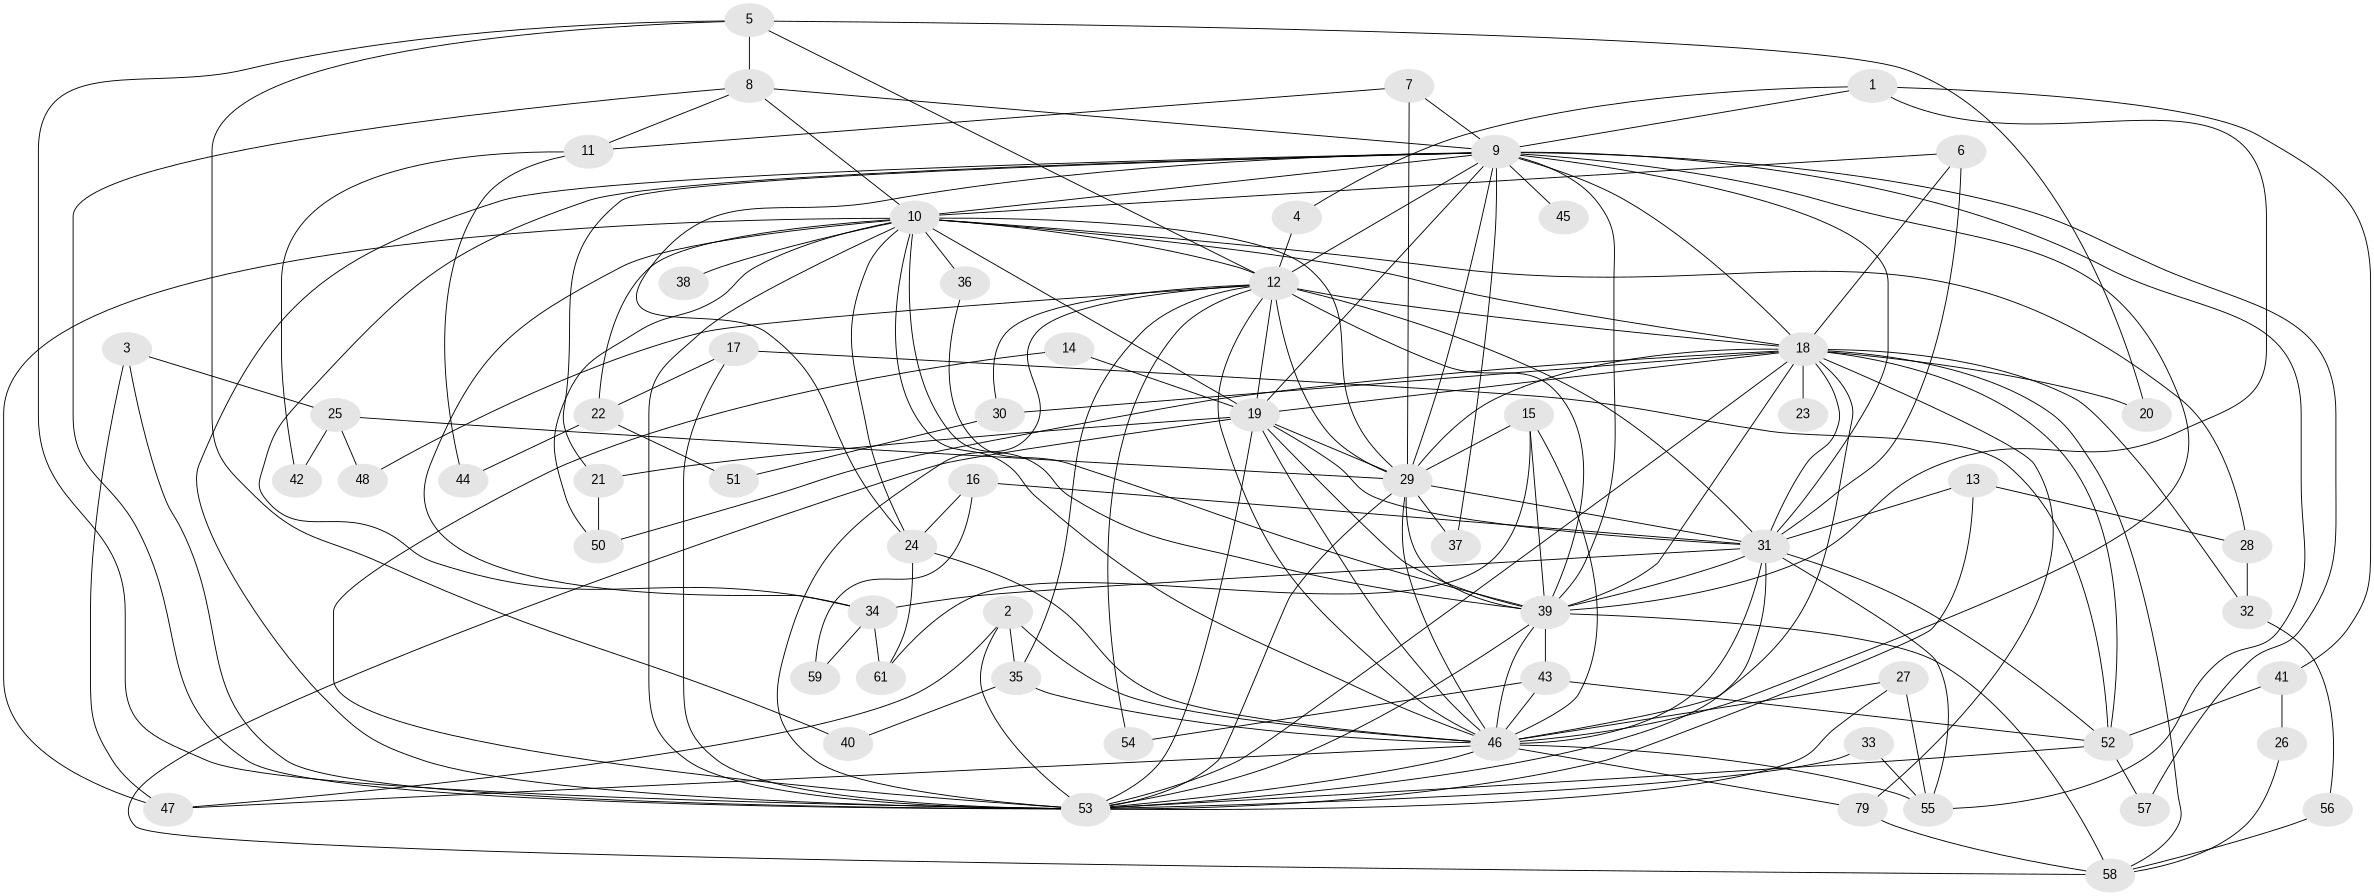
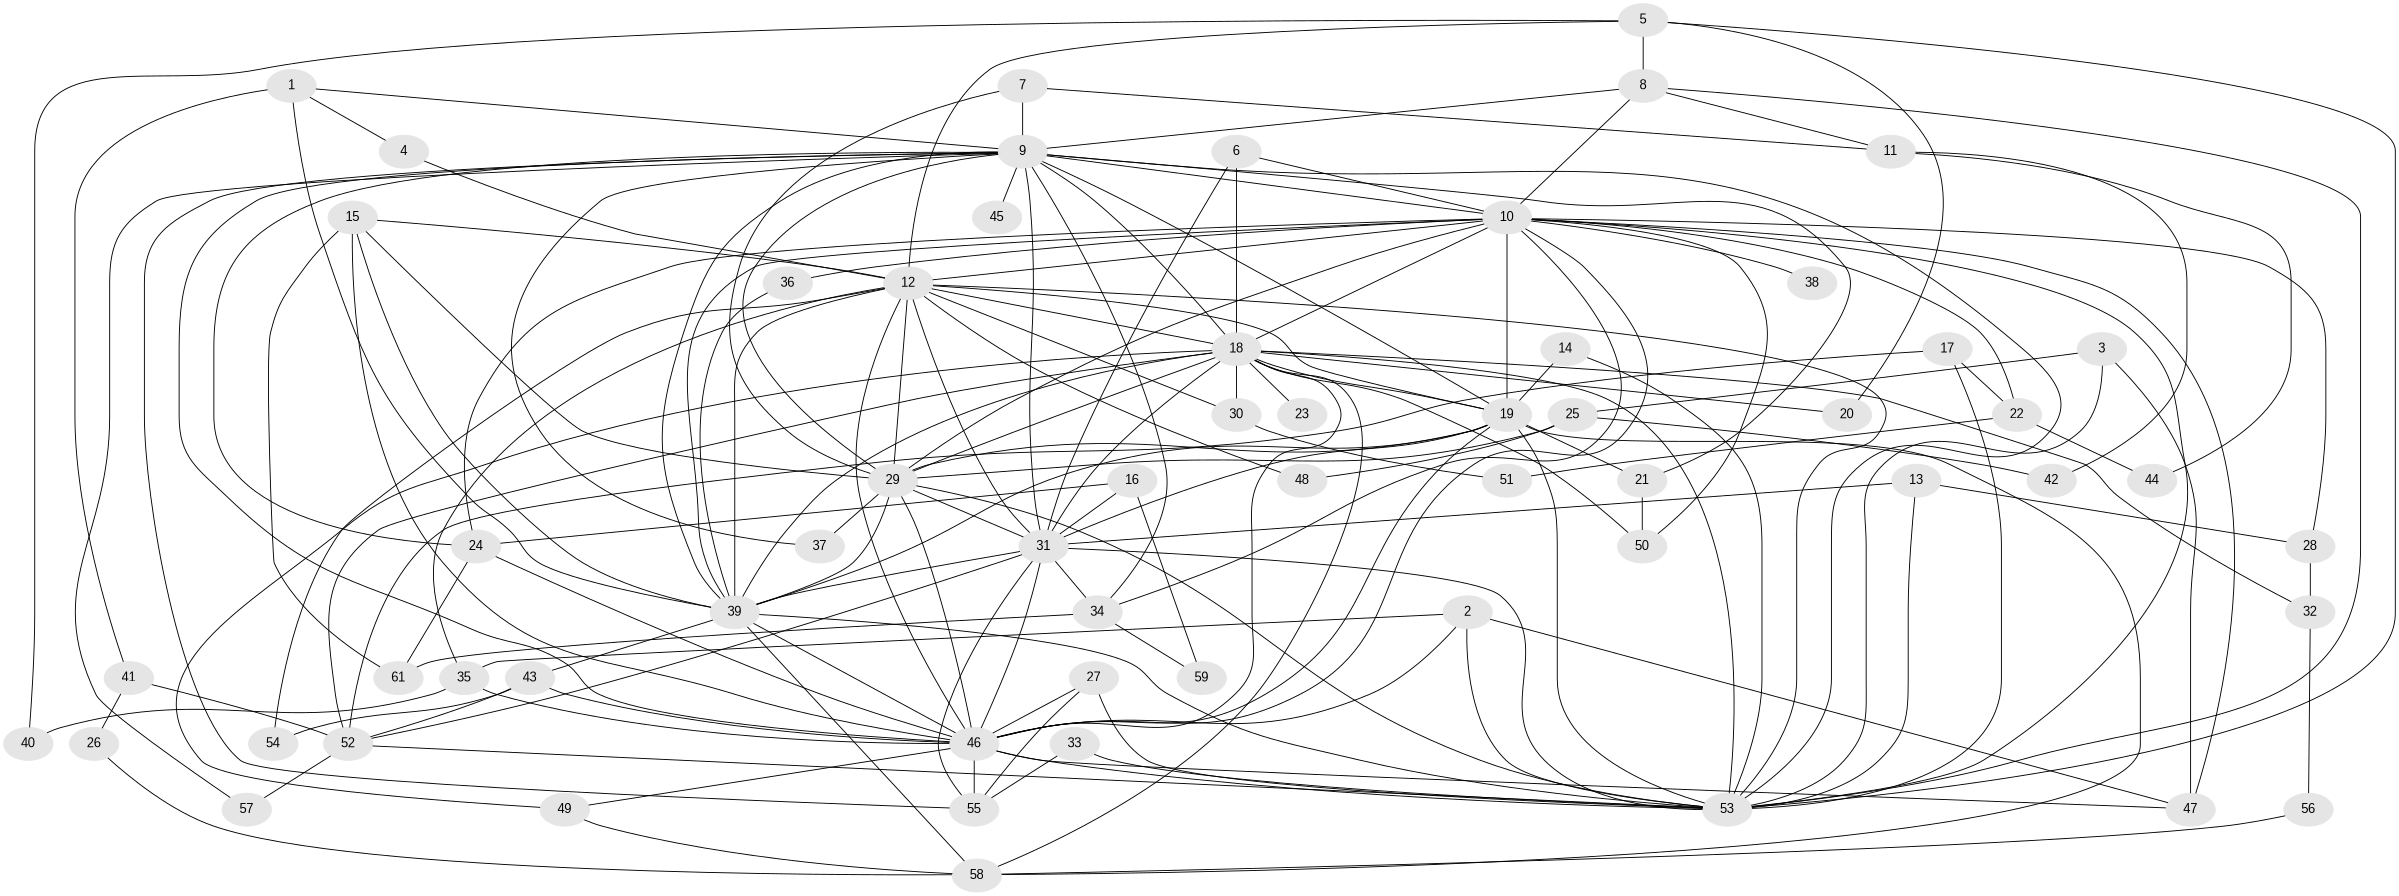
edge "9" -- "12": now "15" -- "12"
node "79": label "79" -> "49"
